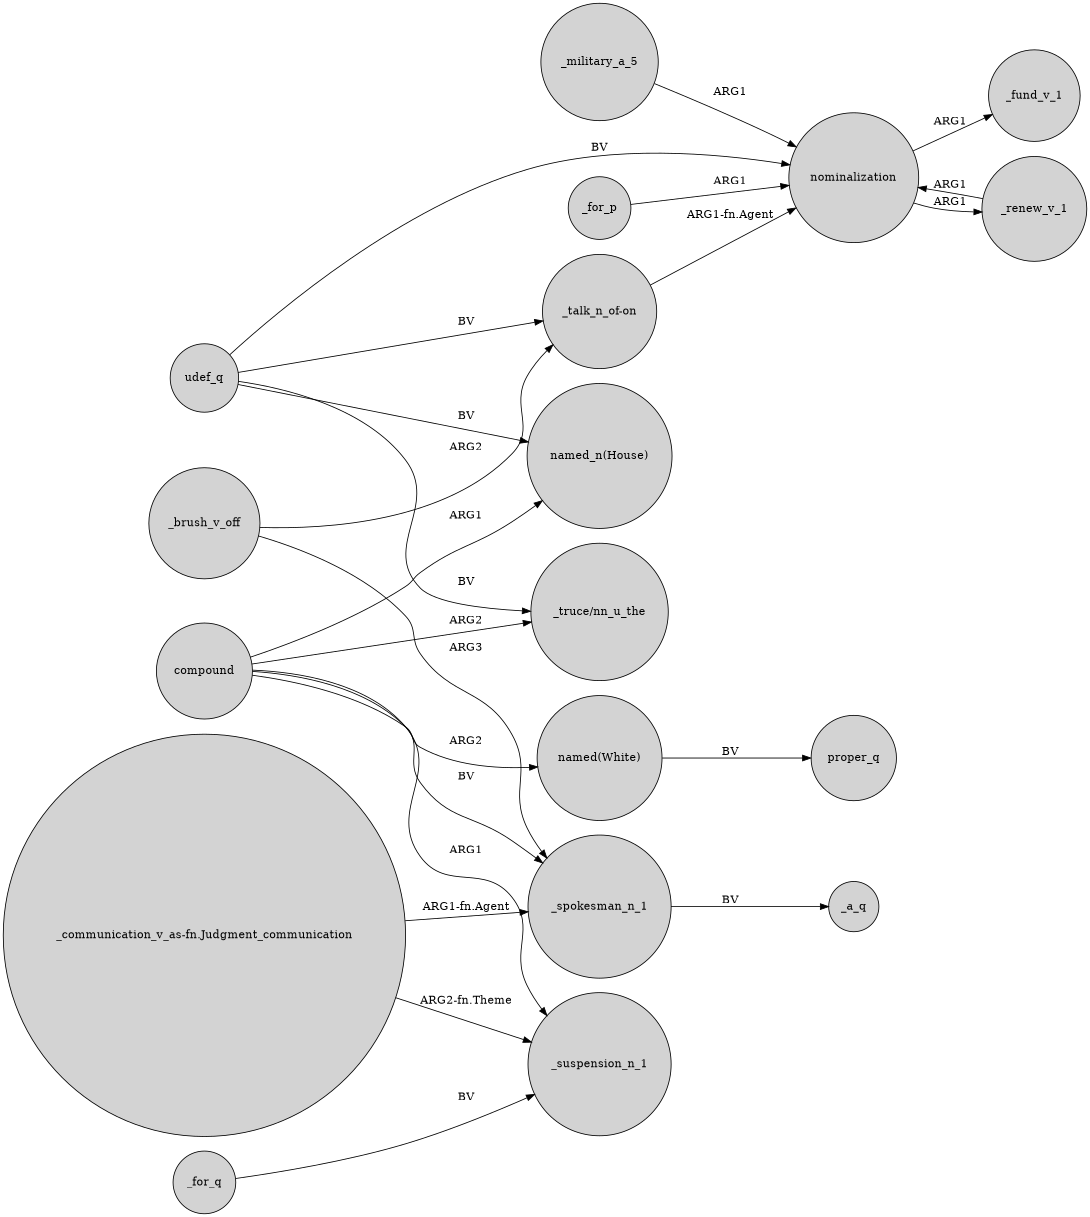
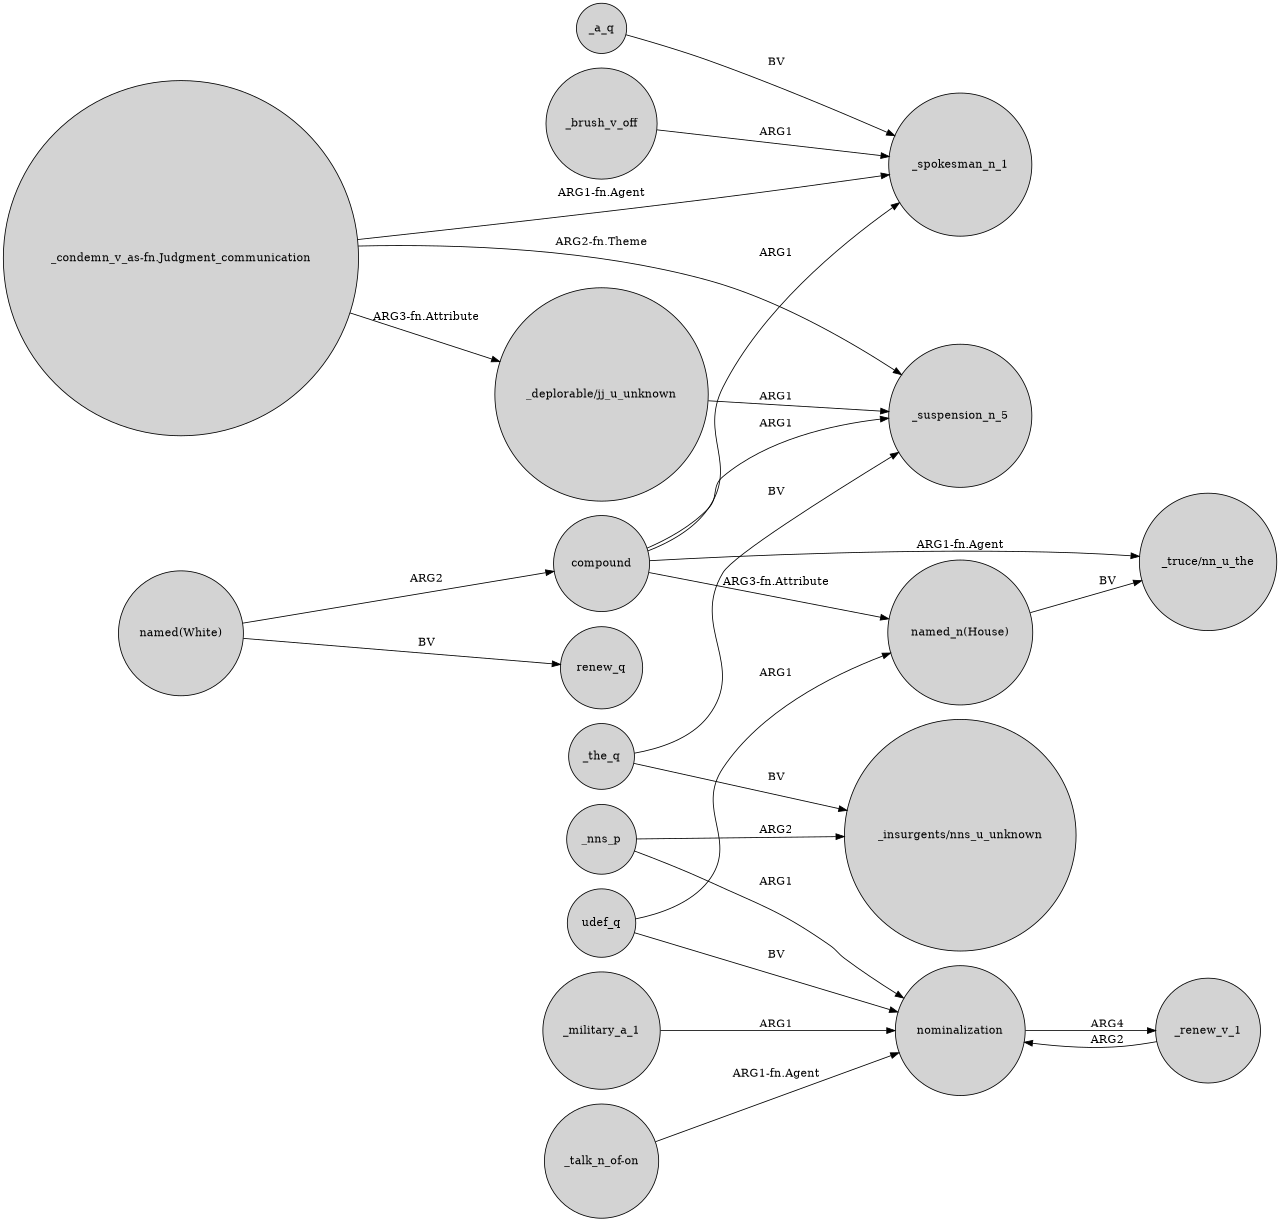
node "_military_a_5": label "_military_a_5" -> "_military_a_1"
node "_fund_v_1": removed
edge "_renew_v_1" -> "nominalization": label "ARG1" -> "ARG2"
edge "nominalization" -> "_renew_v_1": label "ARG1" -> "ARG4"
node "_for_p": label "_for_p" -> "_nns_p"
edge "udef_q" -> "_talk_n_of-on": removed, label "BV"
node "_deplorable/jj_u_unknown": added
edge "udef_q" -> "named_n(House)": label "BV" -> "ARG1"
edge "udef_q" -> "_truce/nn_u_the": now "named_n(House)" -> "_truce/nn_u_the"
edge "_brush_v_off" -> "_talk_n_of-on": removed, label "ARG2"
edge "compound" -> "named_n(House)": label "ARG1" -> "ARG3-fn.Attribute"
edge "compound" -> "_truce/nn_u_the": label "ARG2" -> "ARG1-fn.Agent"
edge "_brush_v_off" -> "_spokesman_n_1": label "ARG3" -> "ARG1"
edge "compound" -> "named(White)": reversed
node "proper_q": label "proper_q" -> "renew_q"
edge "compound" -> "_spokesman_n_1": label "BV" -> "ARG1"
node "_insurgents/nns_u_unknown": added
edge "_spokesman_n_1" -> "_a_q": reversed
node "_communication_v_as-fn.Judgment_communication": label "_communication_v_as-fn.Judgment_communication" -> "_condemn_v_as-fn.Judgment_communication"
node "_suspension_n_1": label "_suspension_n_1" -> "_suspension_n_5"
node "_for_q": label "_for_q" -> "_the_q"
